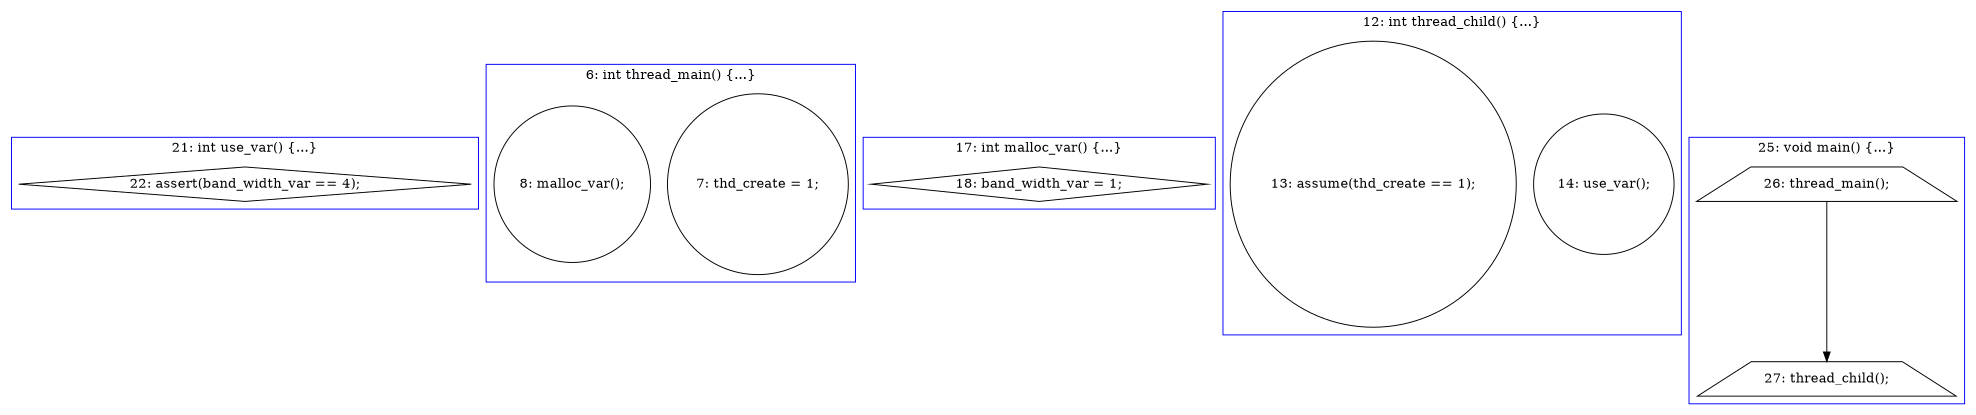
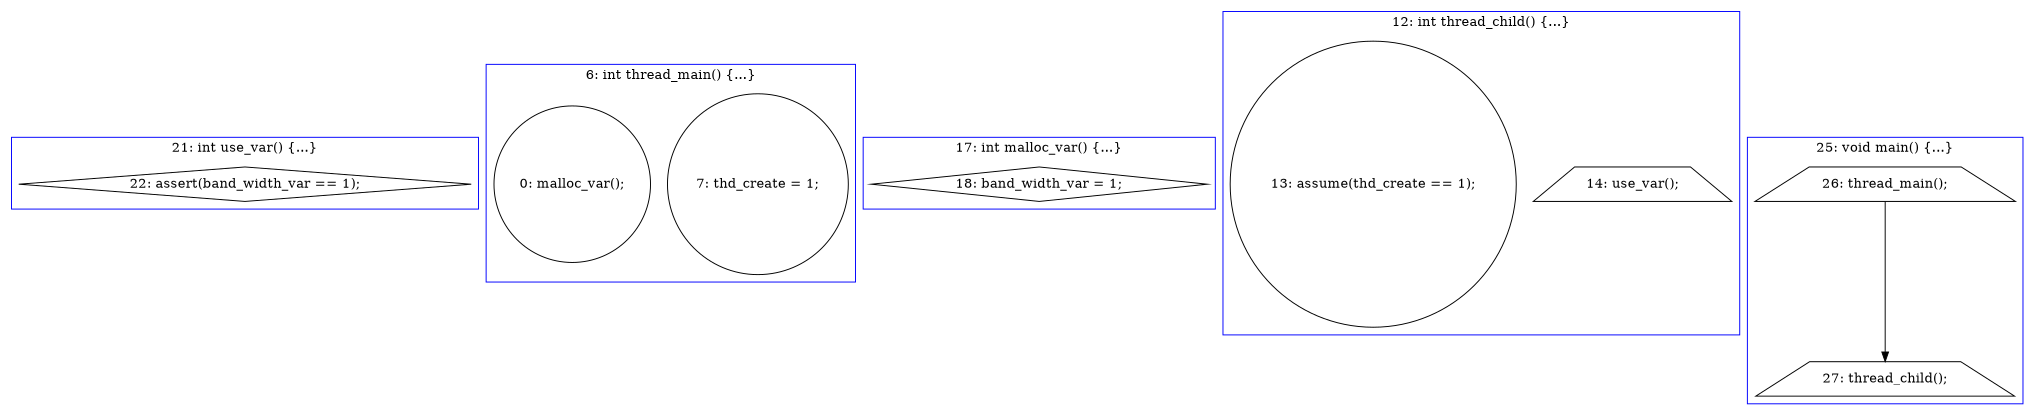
node "22: assert(band_width_var == 4);": label "22: assert(band_width_var == 4);" -> "22: assert(band_width_var == 1);"
node "8: malloc_var();": label "8: malloc_var();" -> "0: malloc_var();"
node "14: use_var();": shape circle -> trapezium
